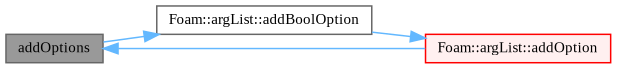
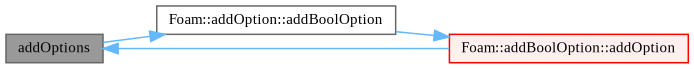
node "Foam::argList::addBoolOption": label "Foam::argList::addBoolOption" -> "Foam::addOption::addBoolOption"
node "Foam::argList::addOption": label "Foam::argList::addOption" -> "Foam::addBoolOption::addOption"
